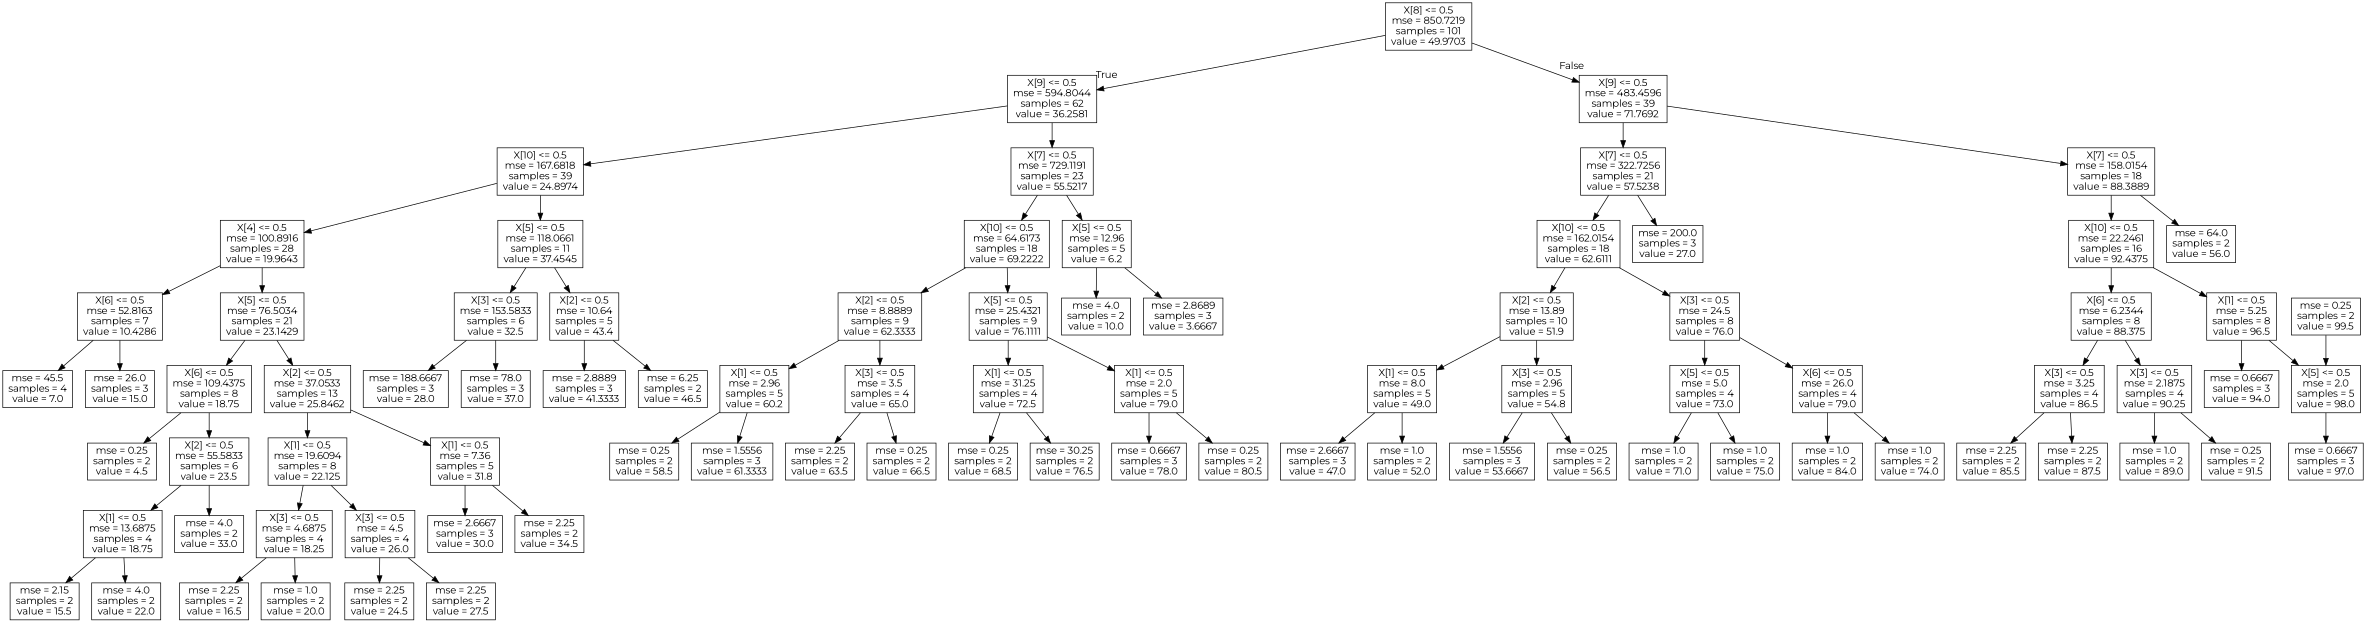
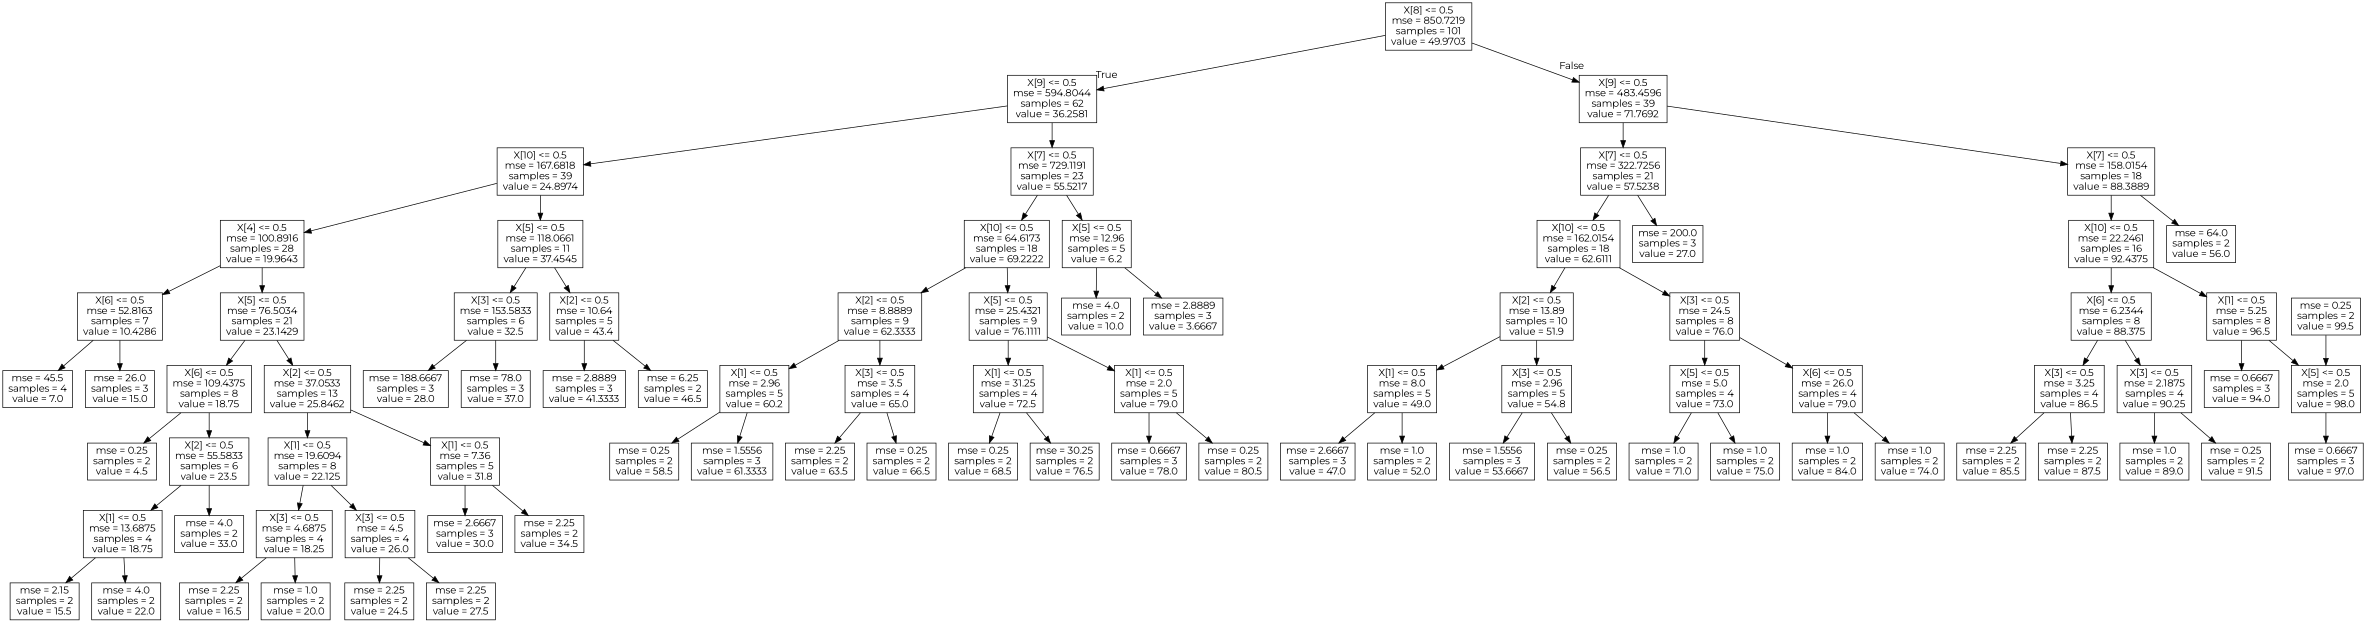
node "mse = 2.8689 samples = 3 value = 3.6667": label "mse = 2.8689 samples = 3 value = 3.6667" -> "mse = 2.8889 samples = 3 value = 3.6667"
